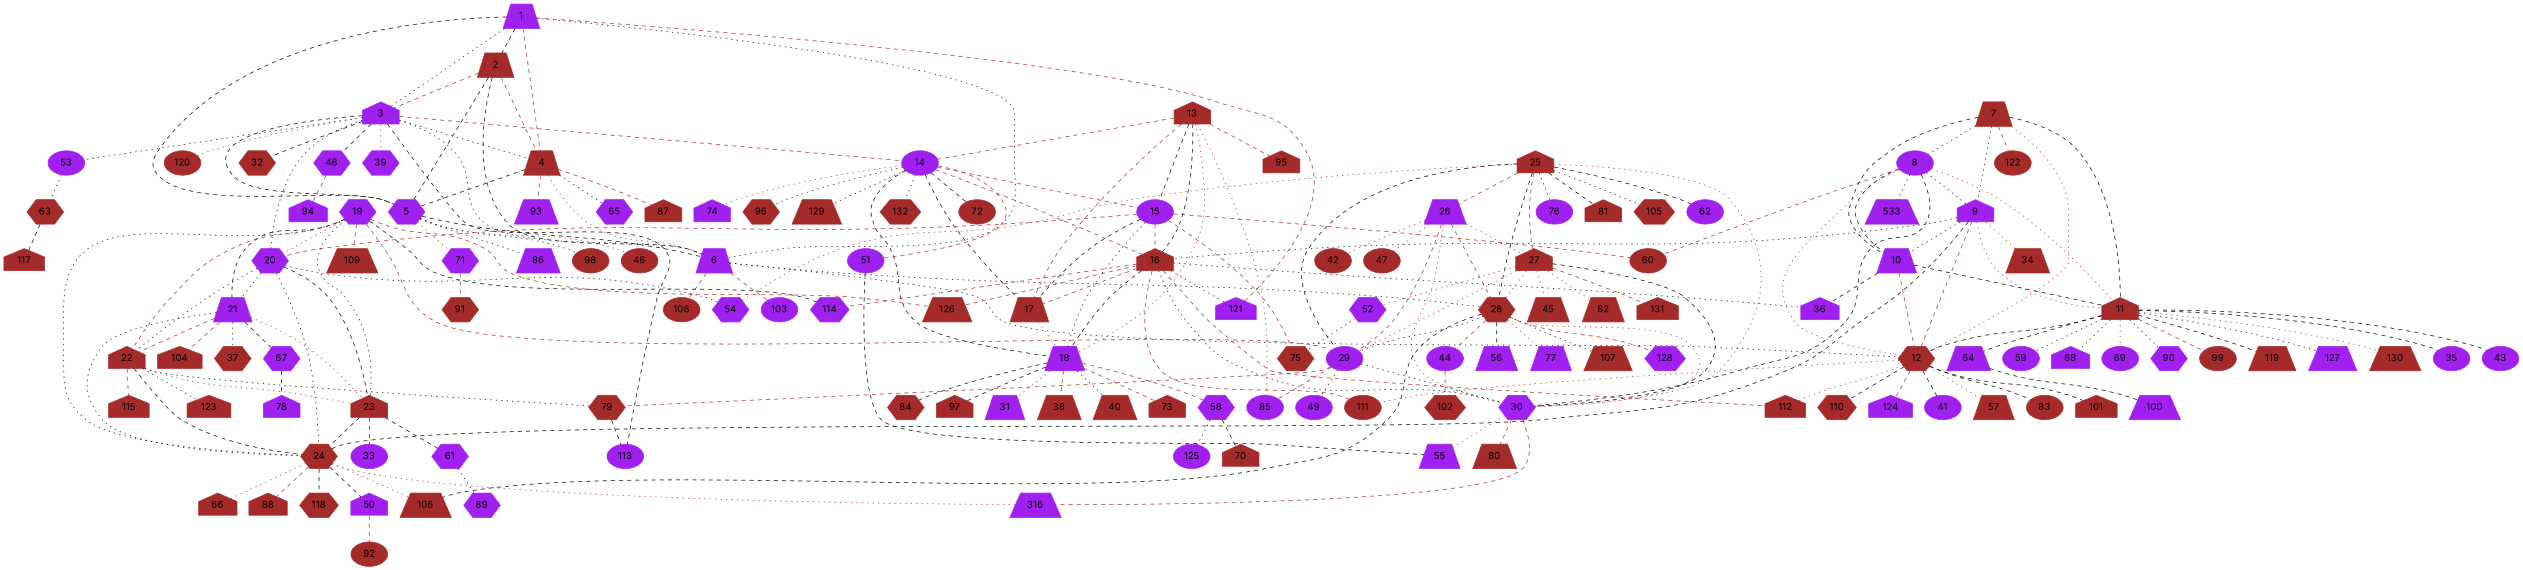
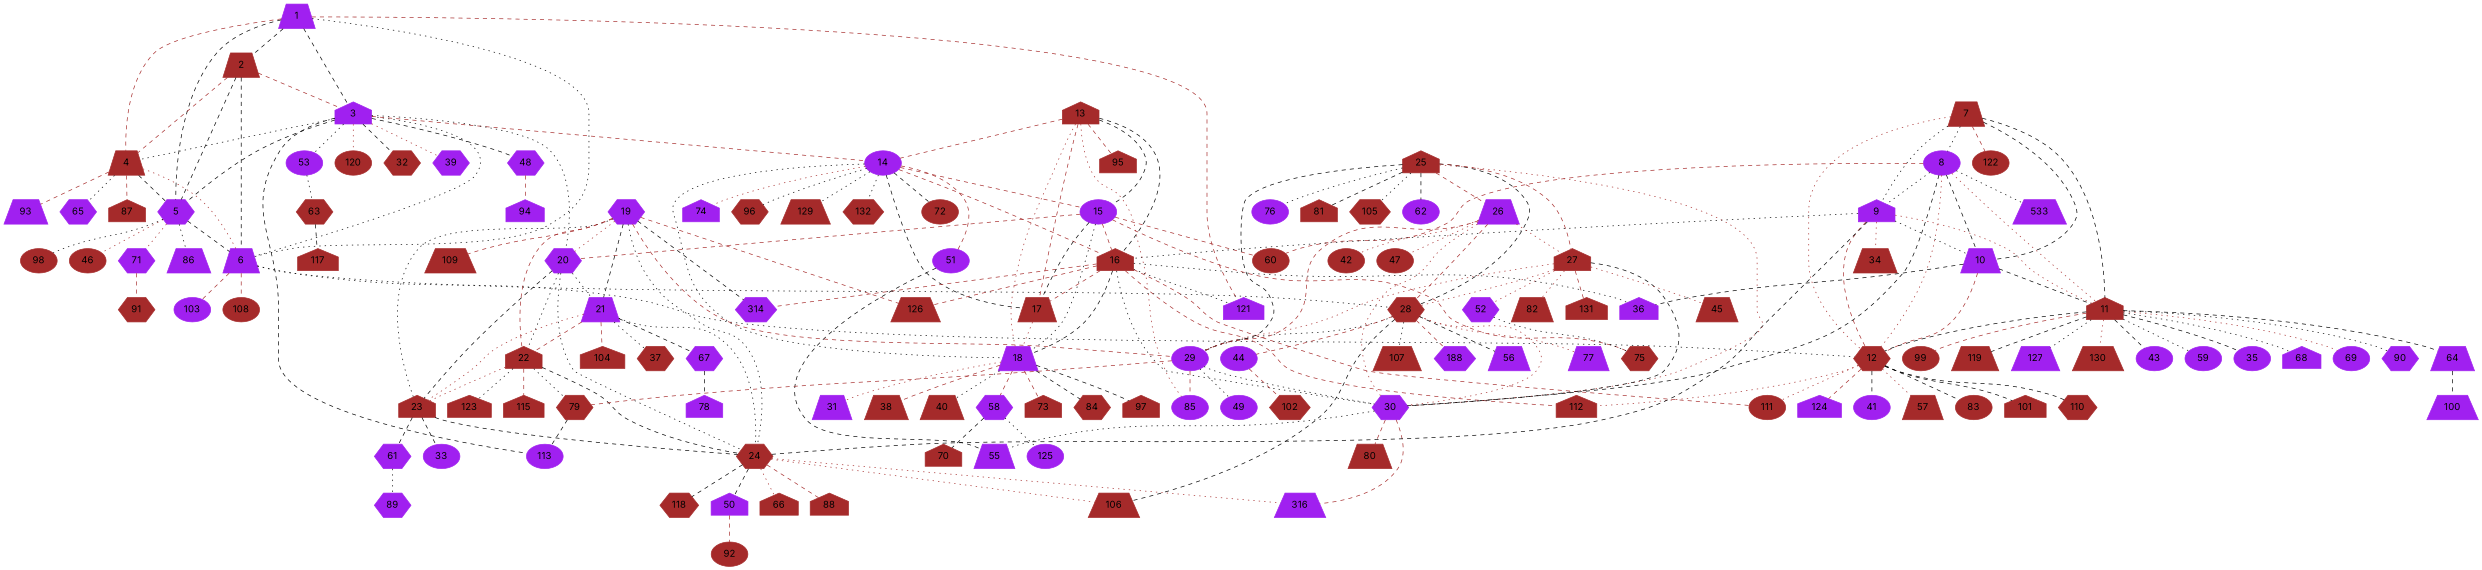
edge "1" -- "3": style dotted -> dashed
node "54": removed
node "114": label "114" -> "314"
edge "14" -- "18": style dashed -> dotted
node "128": label "128" -> "188"
edge "30" -- "55": color brown -> black
